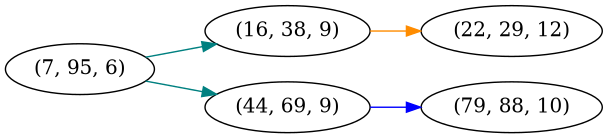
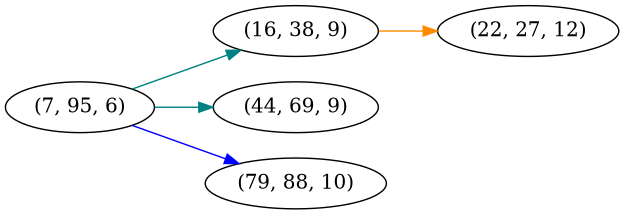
node "(22, 29, 12)": label "(22, 29, 12)" -> "(22, 27, 12)"
edge "(44, 69, 9)" -> "(79, 88, 10)": now "(7, 95, 6)" -> "(79, 88, 10)"
